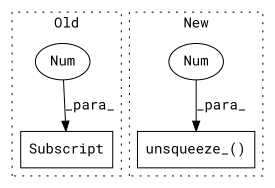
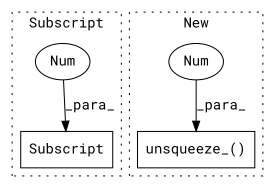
cluster "Old": label "Old" -> "Subscript"
